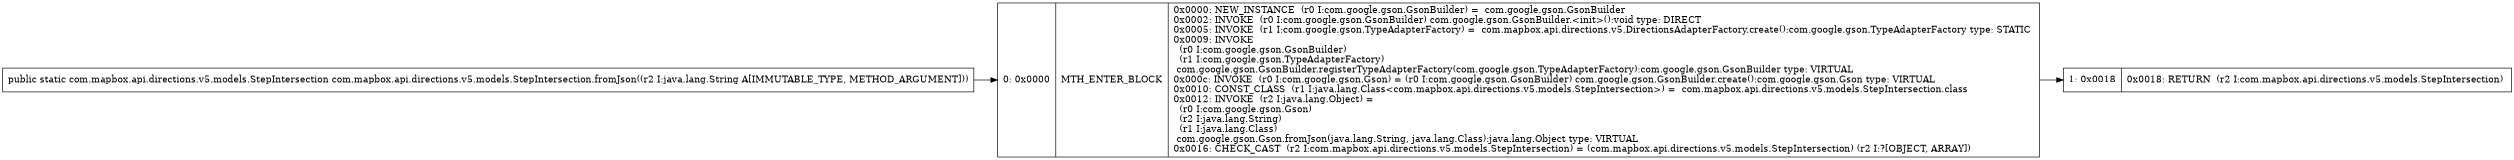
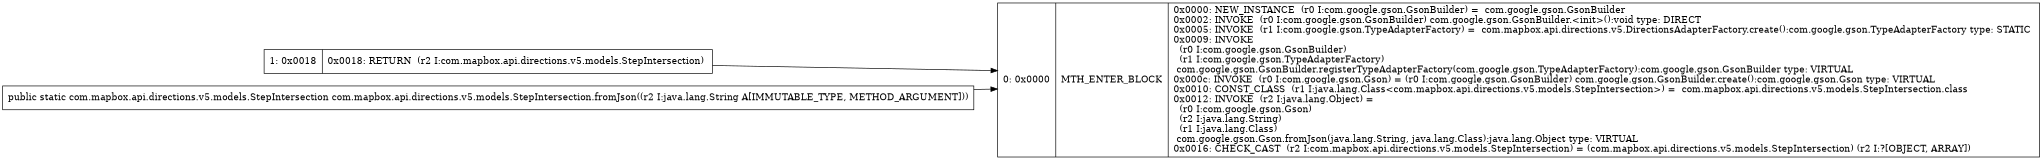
edge "0: 0x0000" -> "1: 0x0018": reversed
